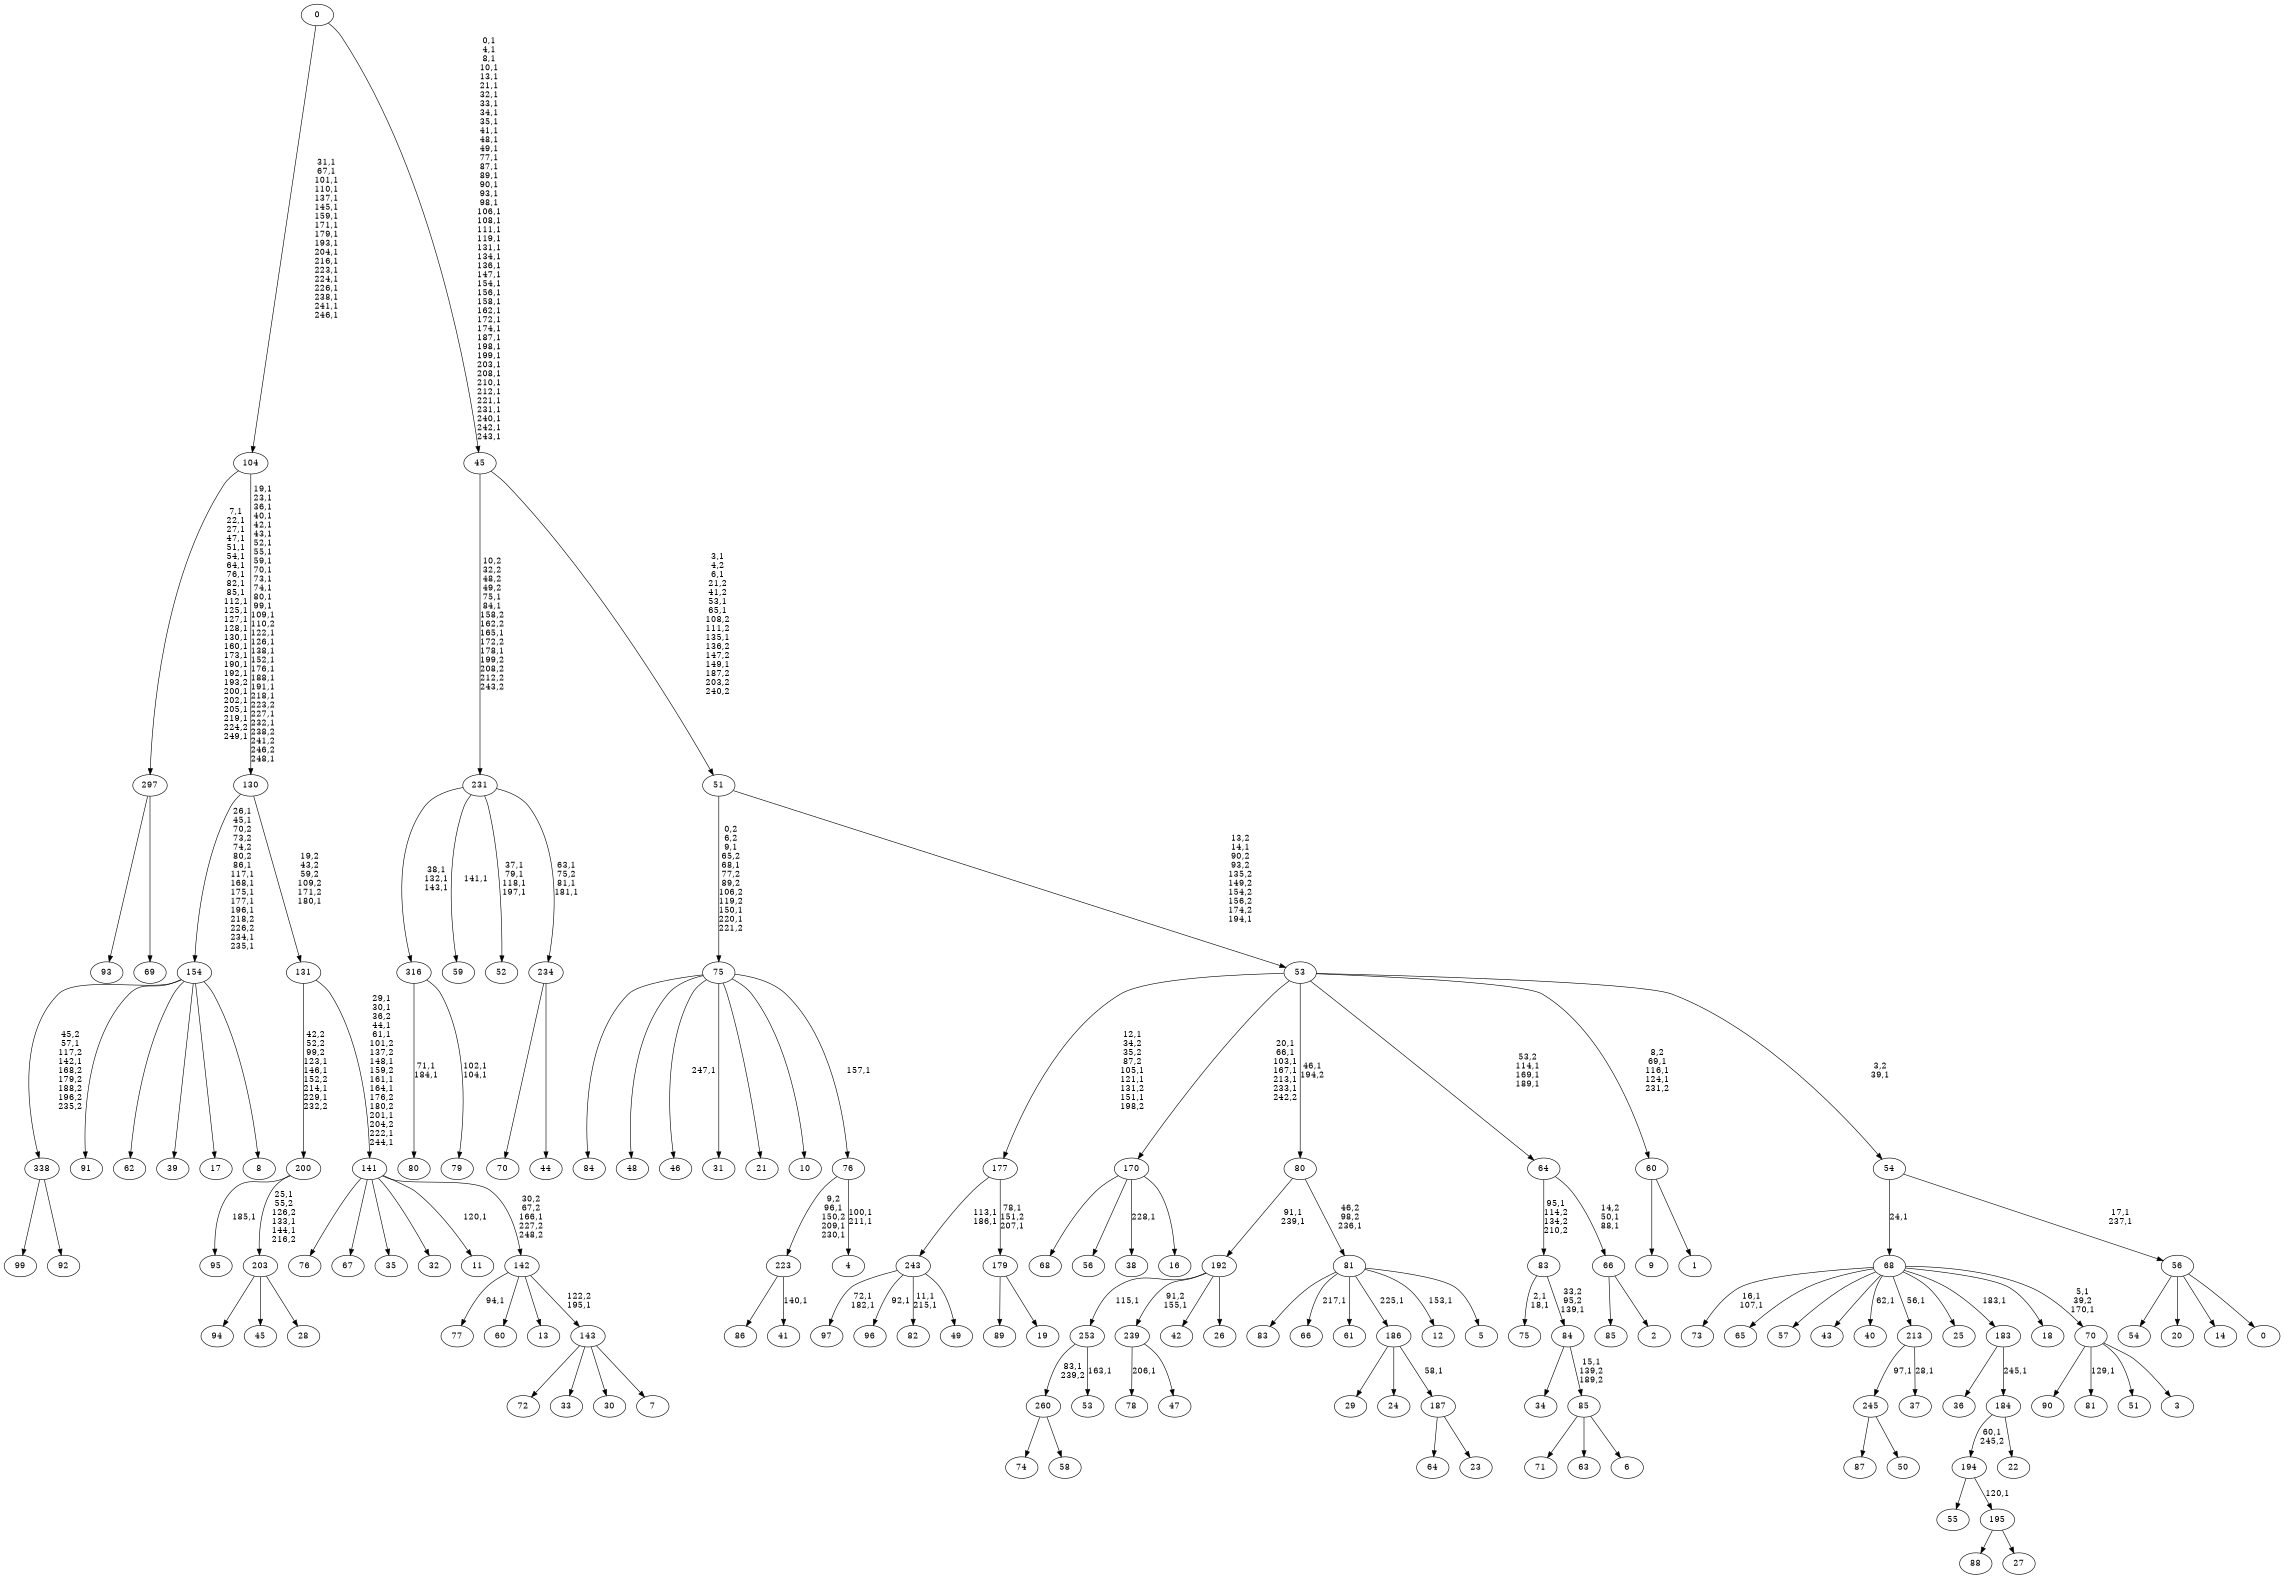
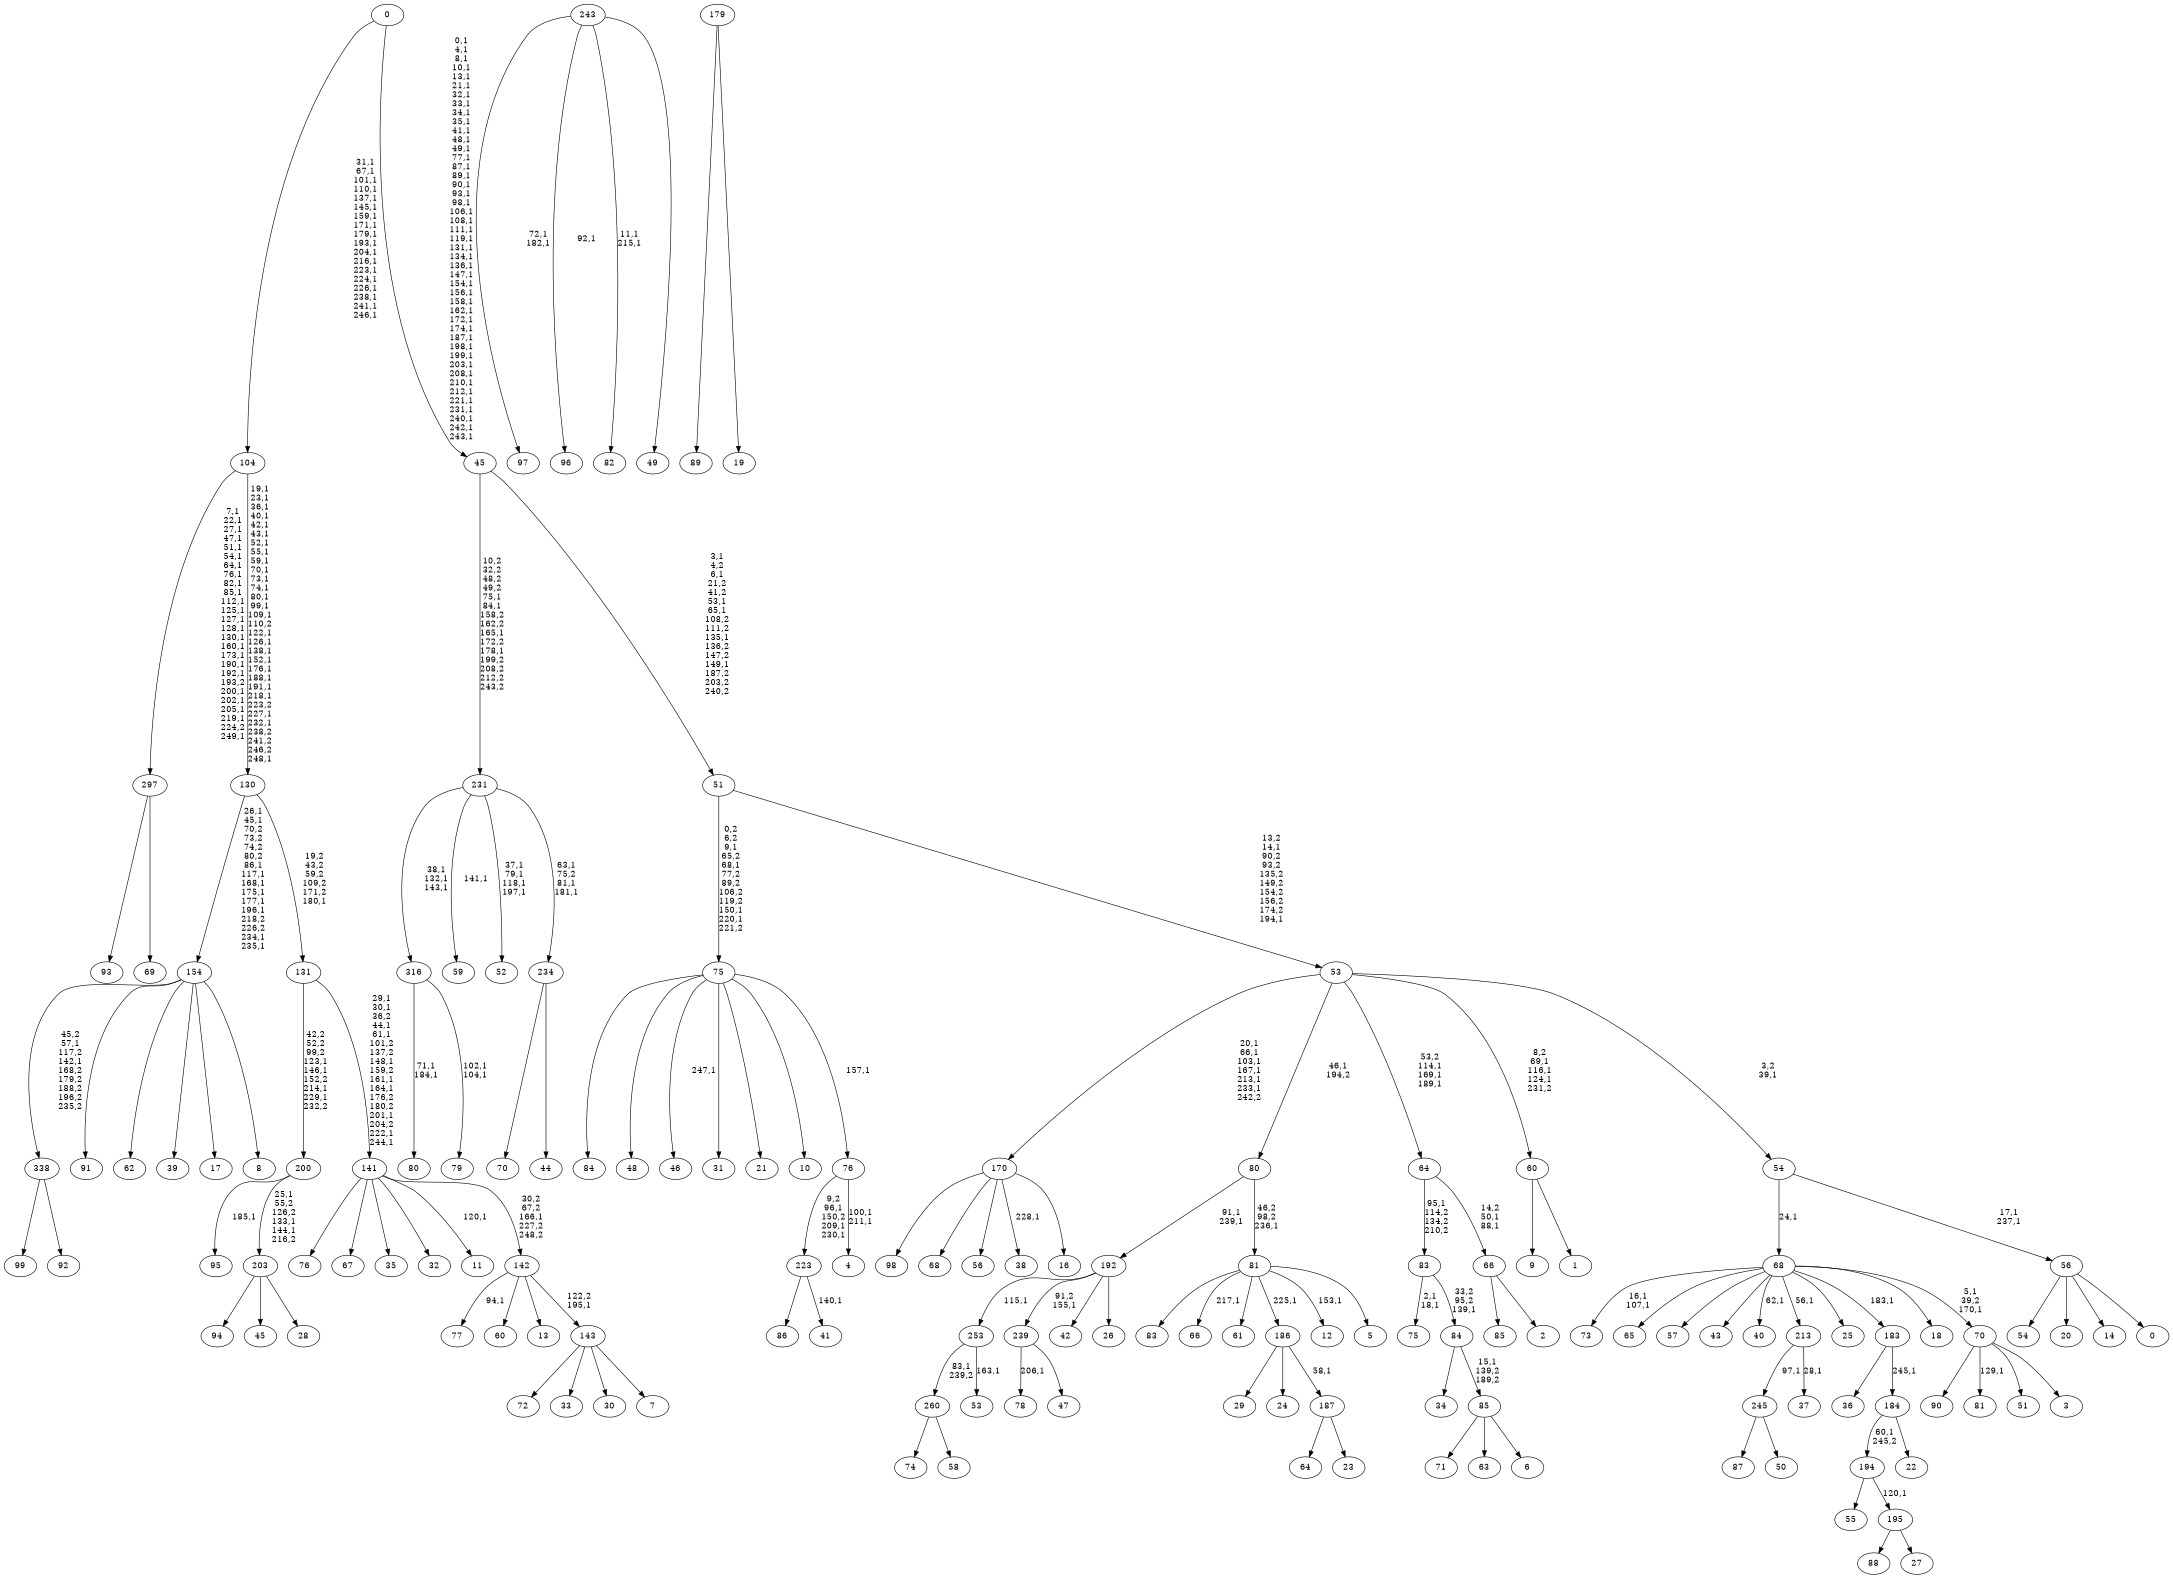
node "177": removed
node "98": added
